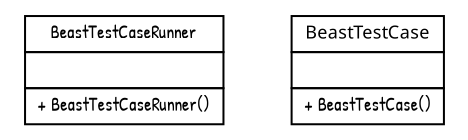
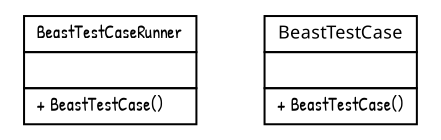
node "BeastTestCaseRunner": text "+ BeastTestCaseRunner()" -> "+ BeastTestCase()"
